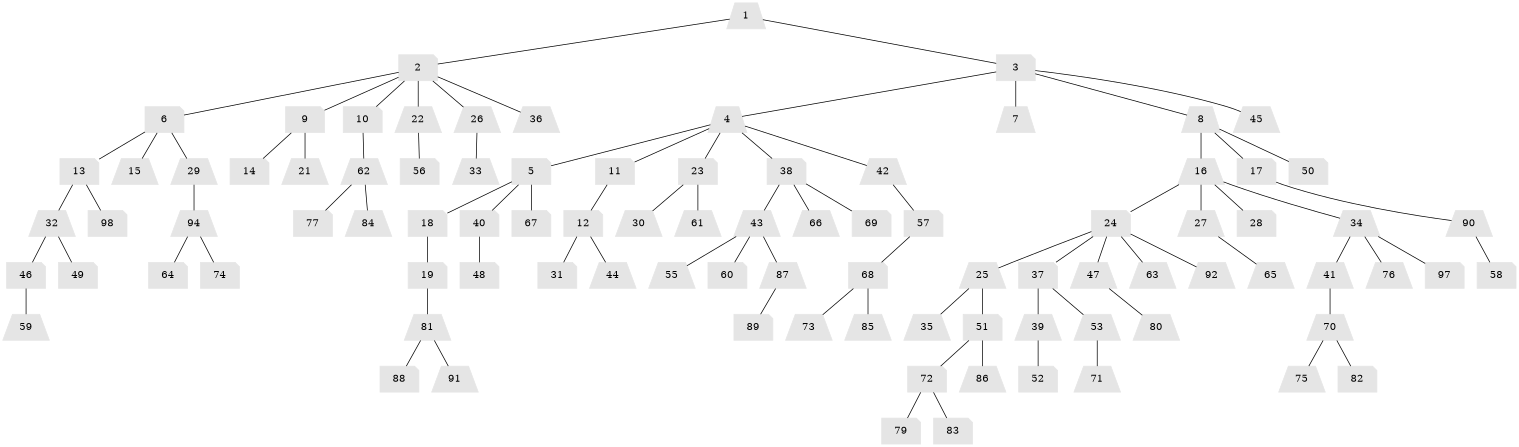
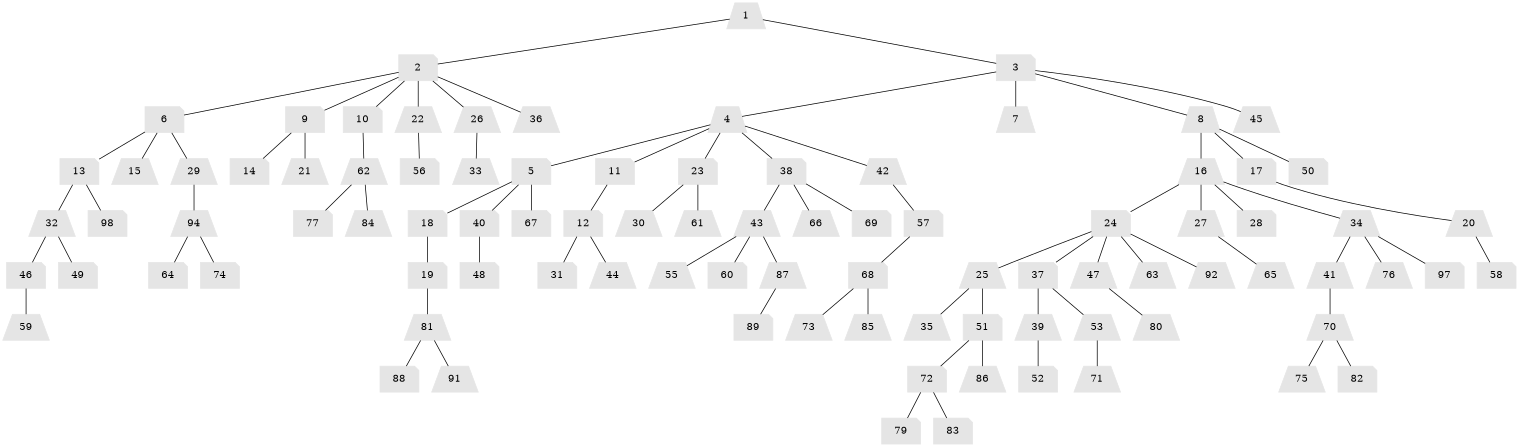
node "90": label "90" -> "20"
